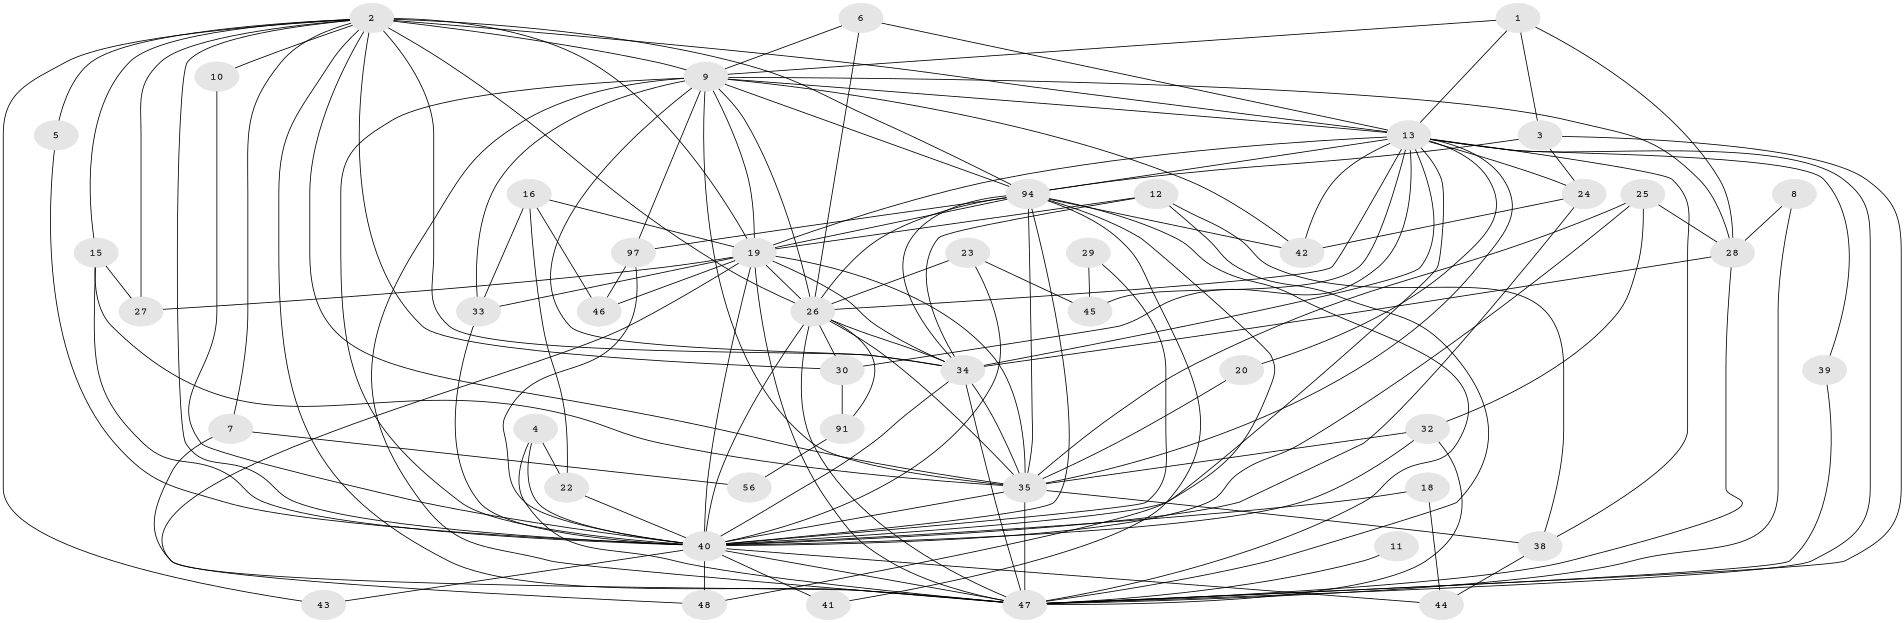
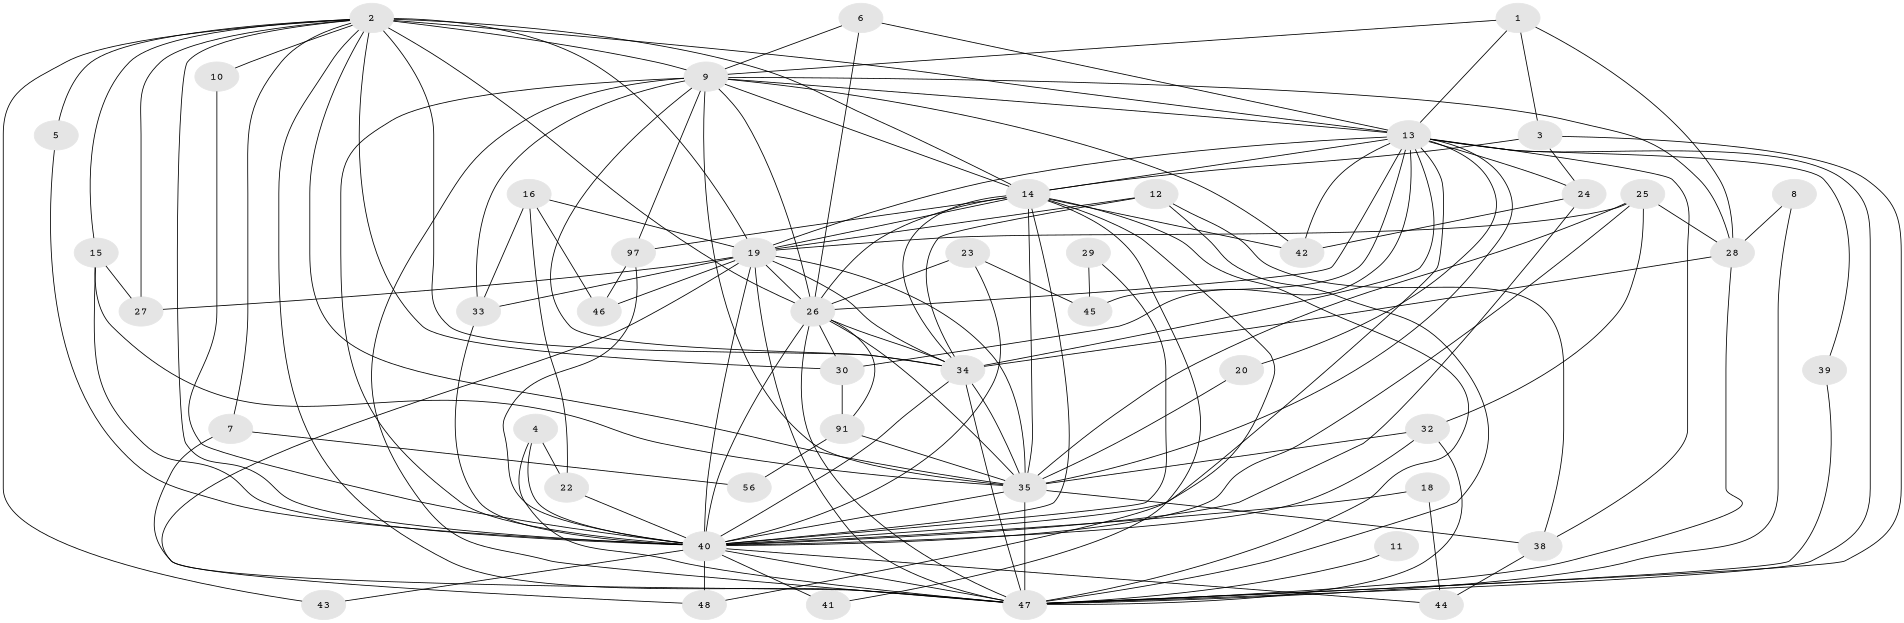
edge "9" -- "19": now "25" -- "19"
node "94": label "94" -> "14"
edge "91" -- "35": added
